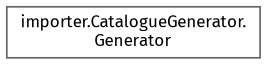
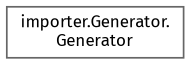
node "importer.CatalogueGenerator. Generator": label "importer.CatalogueGenerator. Generator" -> "importer.Generator. Generator"
